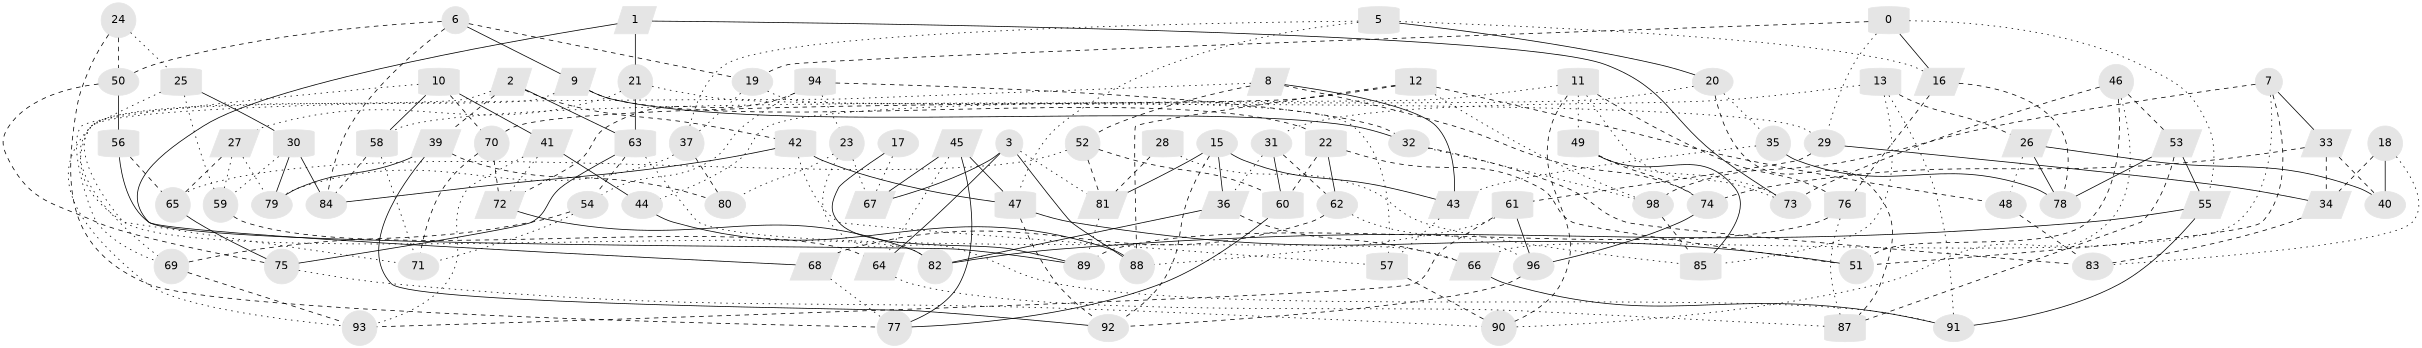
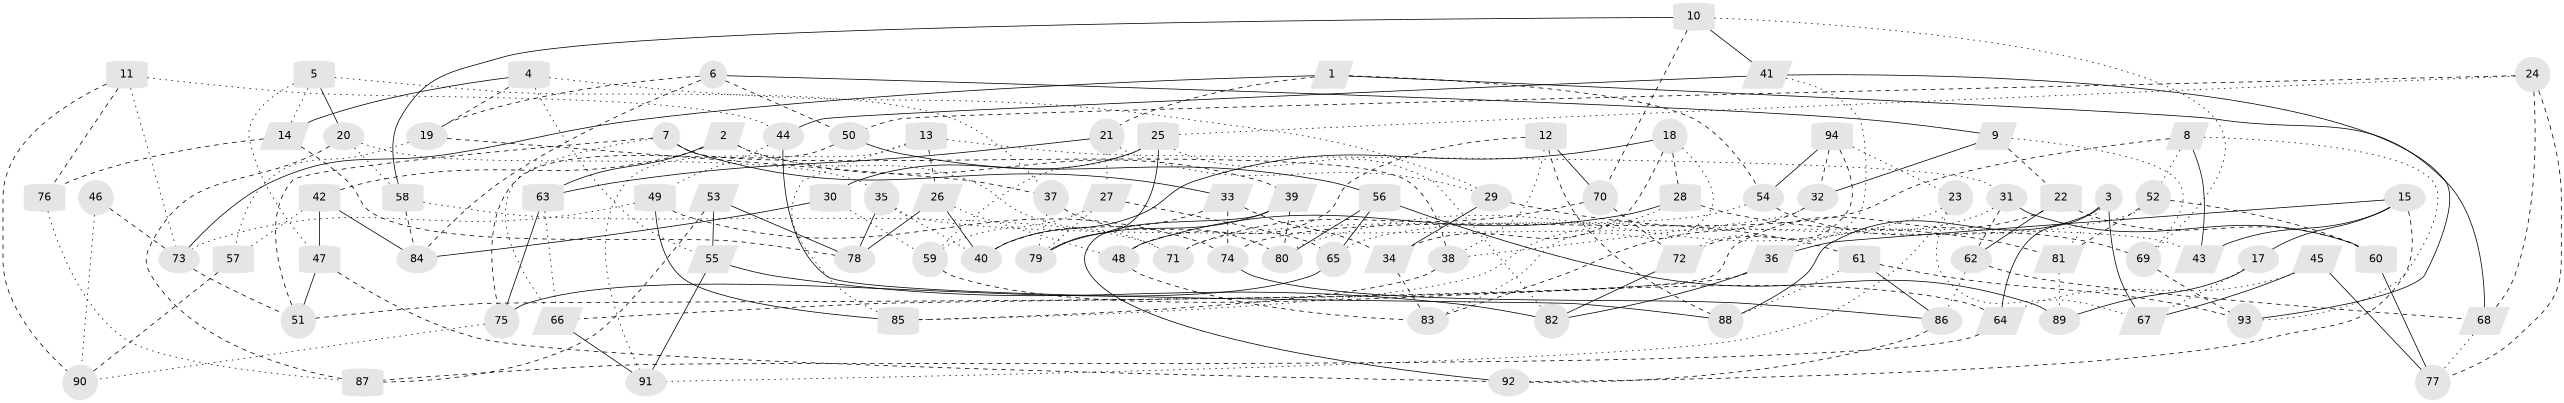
node "0": label "0" -> "4"
edge "1" -- "21": style solid -> dashed
node "16": label "16" -> "14"
edge "8" -- "52": style dashed -> dotted
edge "12" -- "70": style dashed -> solid
edge "46" -- "53": removed
edge "11" -- "49": now "44" -- "49"
edge "19" -- "37": style dotted -> dashed
edge "94" -- "54": style dotted -> solid
edge "18" -- "28": added
edge "45" -- "47": removed
edge "15" -- "81": now "15" -- "17"
edge "30" -- "79": now "25" -- "79"
edge "63" -- "54": now "1" -- "54"
edge "56" -- "65": style dashed -> solid
edge "24" -- "68": added
node "98": label "98" -> "38"
edge "28" -- "48": added
edge "35" -- "40": added
edge "41" -- "93": style dotted -> solid
edge "43" -- "57": removed
edge "56" -- "80": added
edge "76" -- "89": removed
edge "46" -- "51": now "73" -- "51"
node "96": label "96" -> "86"
edge "64" -- "87": style dotted -> dashed
